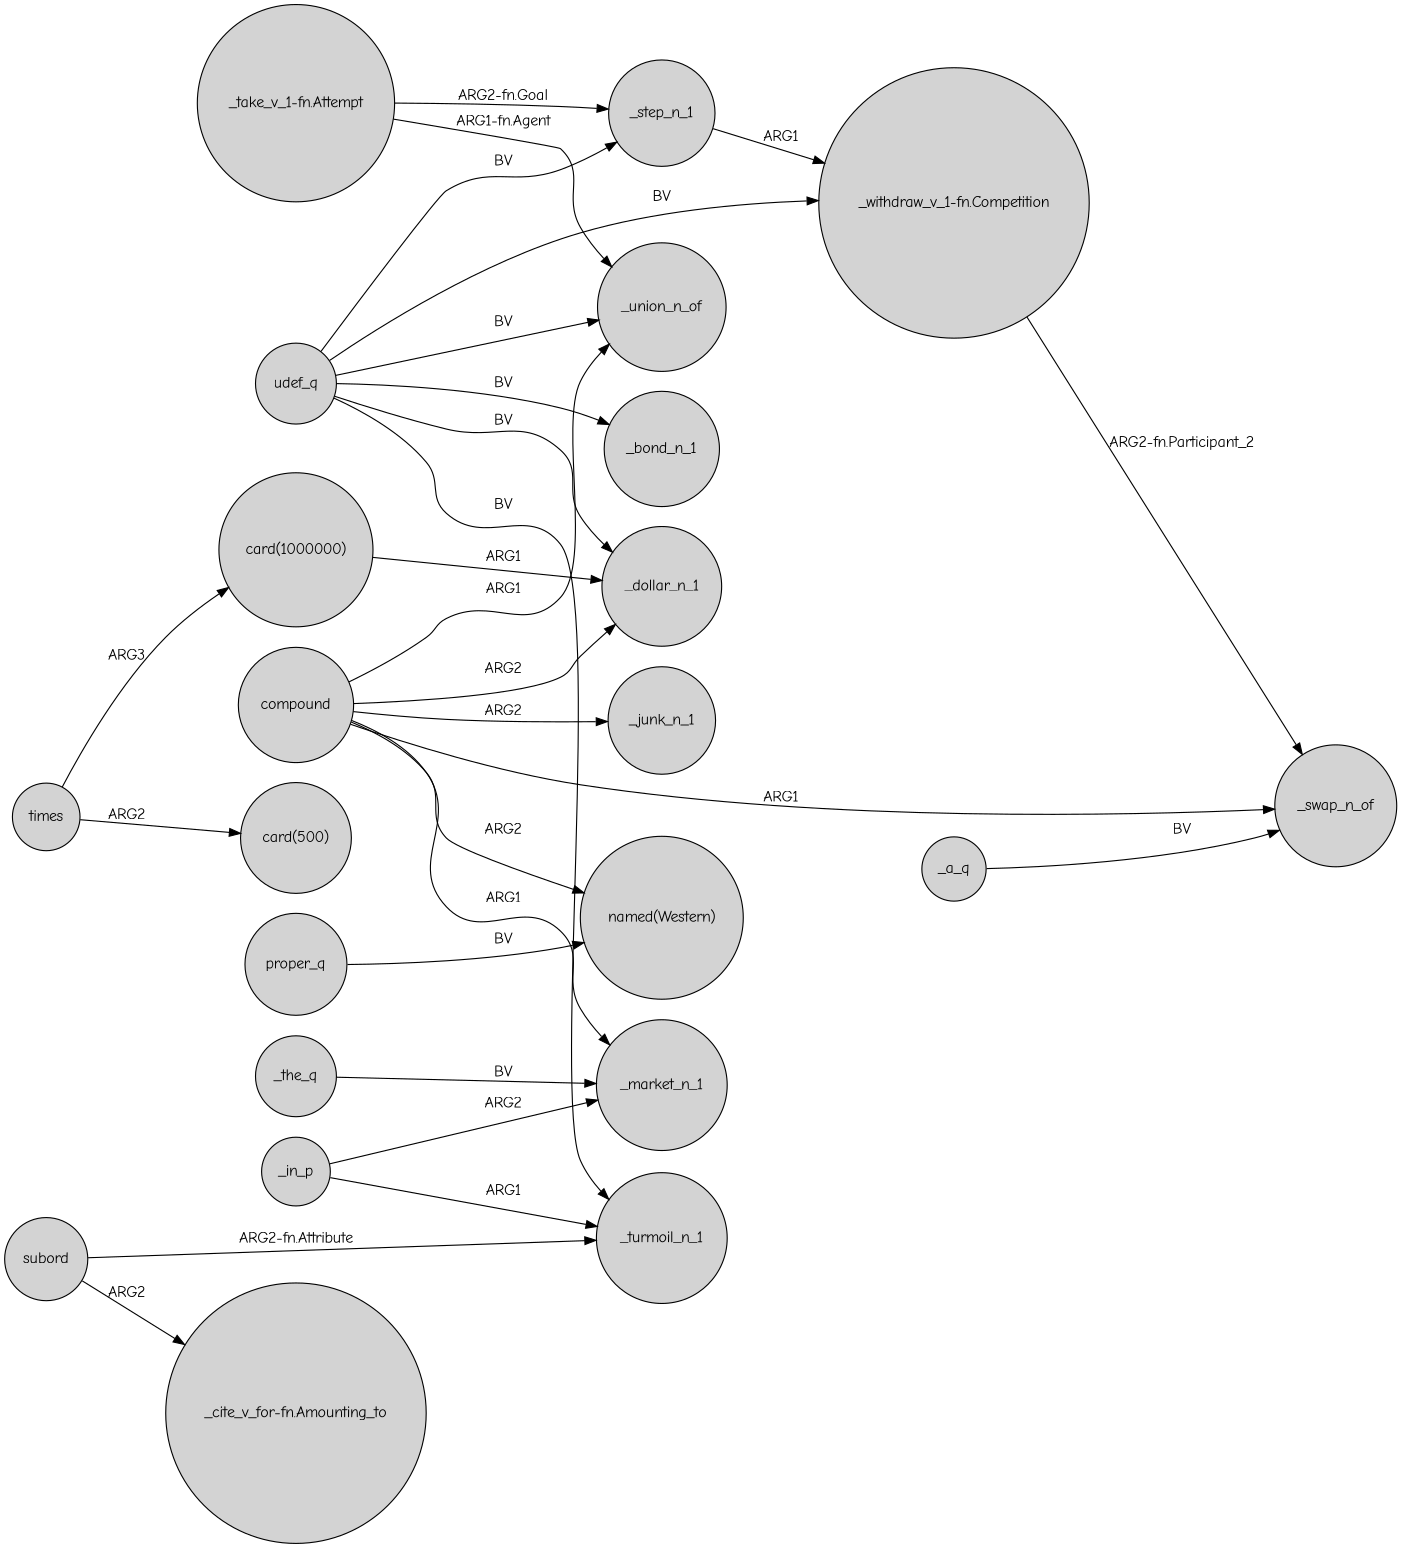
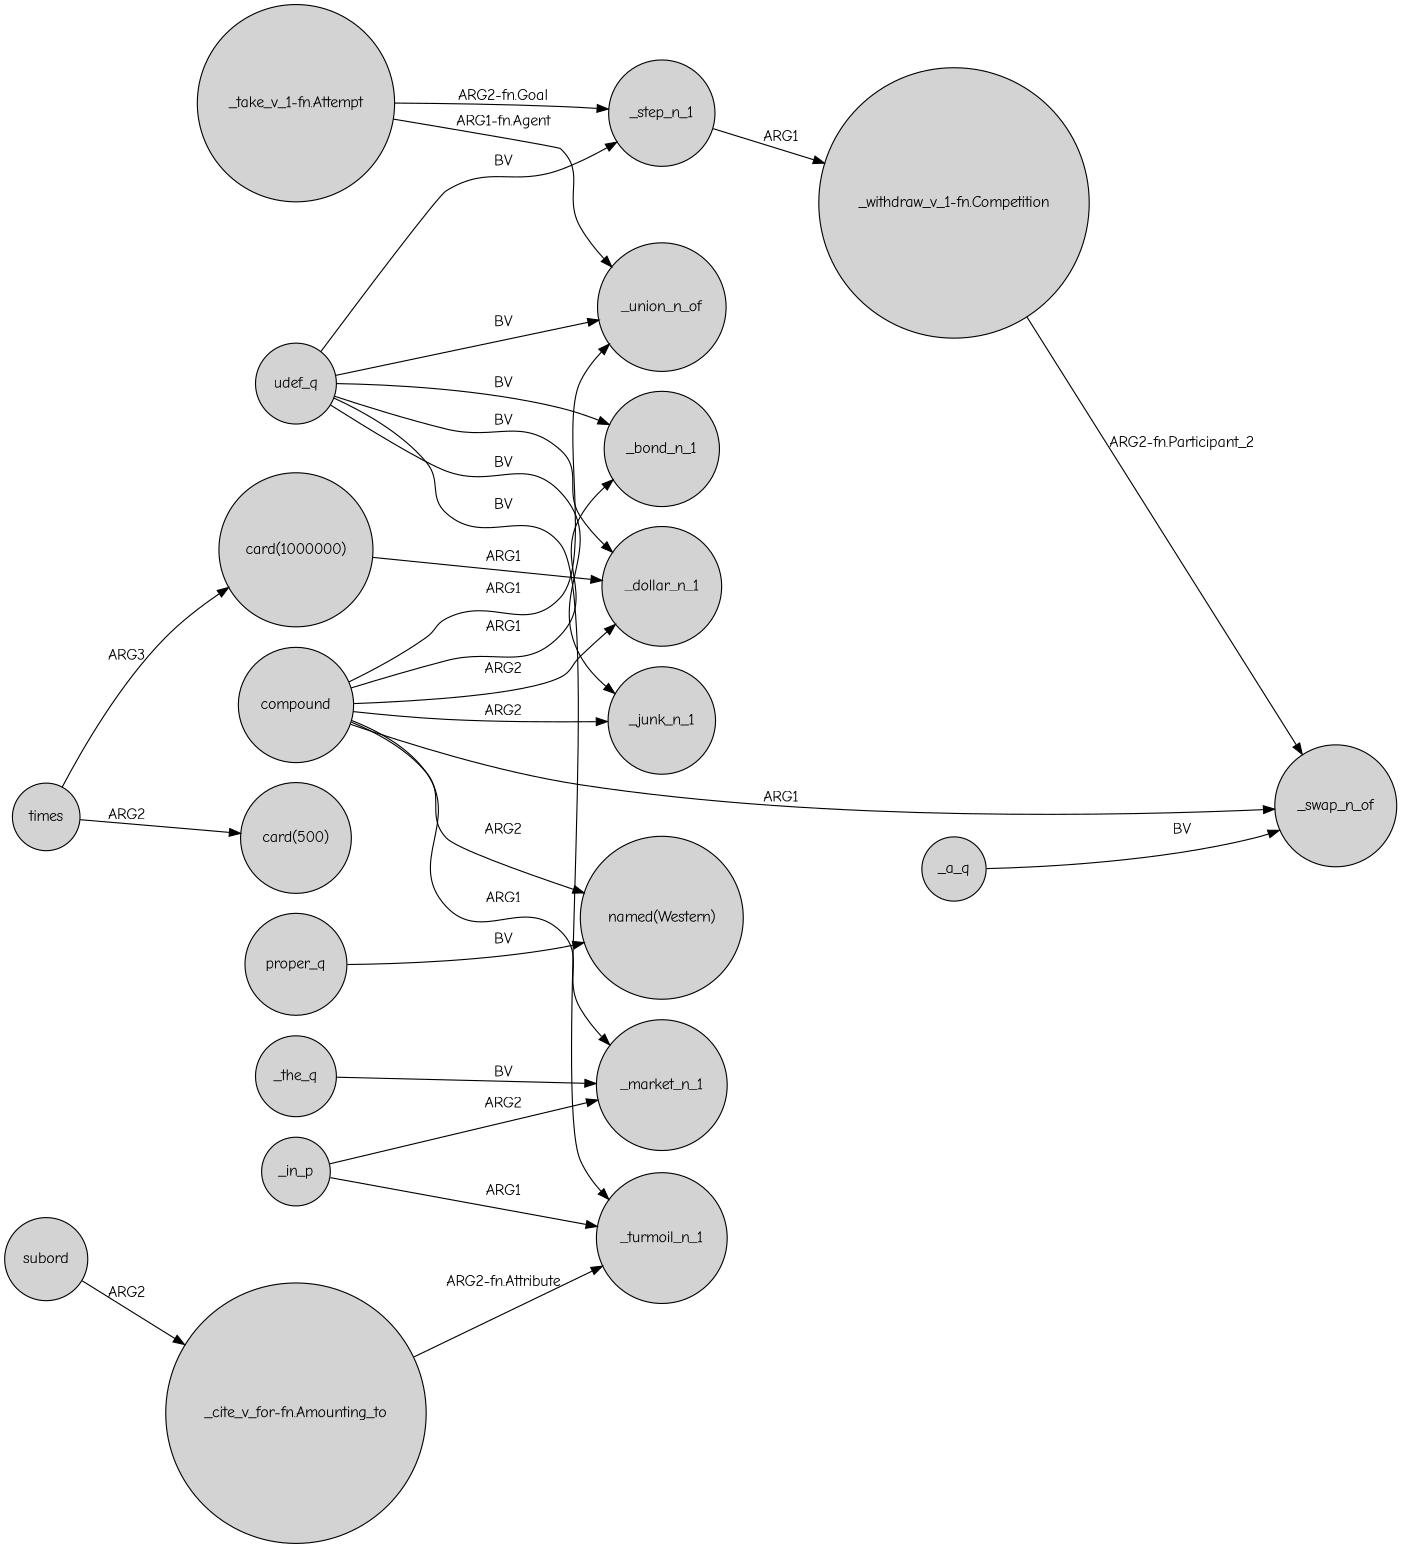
edge "udef_q" -> "_withdraw_v_1-fn.Competition": now "udef_q" -> "_junk_n_1"
edge "compound" -> "_bond_n_1": added, label "ARG1"
edge "subord" -> "_turmoil_n_1": now "_cite_v_for-fn.Amounting_to" -> "_turmoil_n_1"
